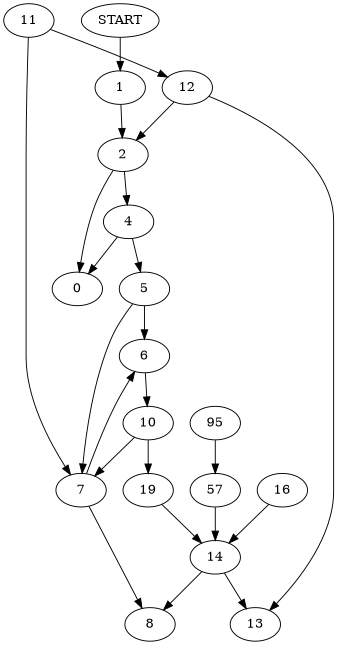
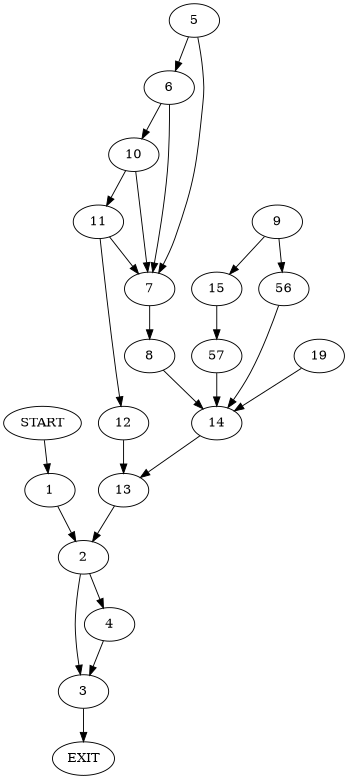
edge "12" -> "2": now "13" -> "2"
node "9": added
edge "4" -> "5": removed
node "0": label "0" -> "3"
node "95": label "95" -> "15"
edge "7" -> "6": reversed
edge "10" -> "19": now "10" -> "11"
node "16": label "16" -> "56"
edge "14" -> "8": reversed
node "EXIT": added
